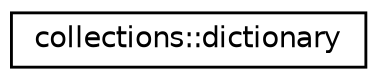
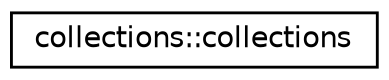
node "collections::dictionary": label "collections::dictionary" -> "collections::collections"
